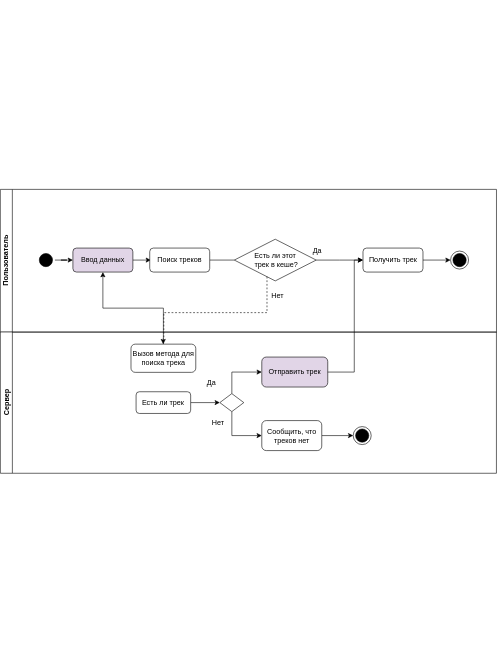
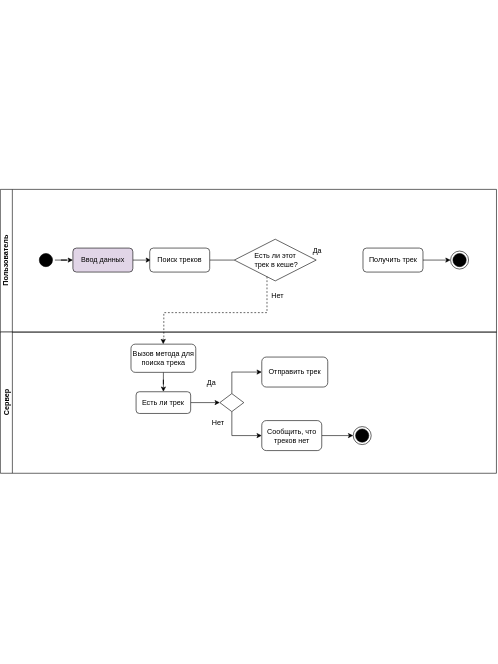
edge "Есть ли этот трек в кеше?" -> "Получить трек": removed
edge "Вызов метода для поиска трека" -> "Ввод данных": now "Вызов метода для поиска трека" -> "Есть ли трек"
edge "Отправить трек" -> "Получить трек": removed
node "Отправить трек": fillcolor #e1d5e7 -> #ffffff
